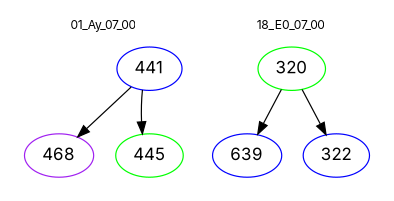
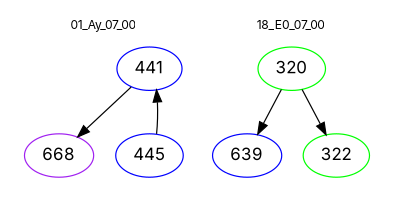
edge "441" -> "445": reversed
node "468": label "468" -> "668"
node "445": color green -> blue
node "322": color blue -> green
